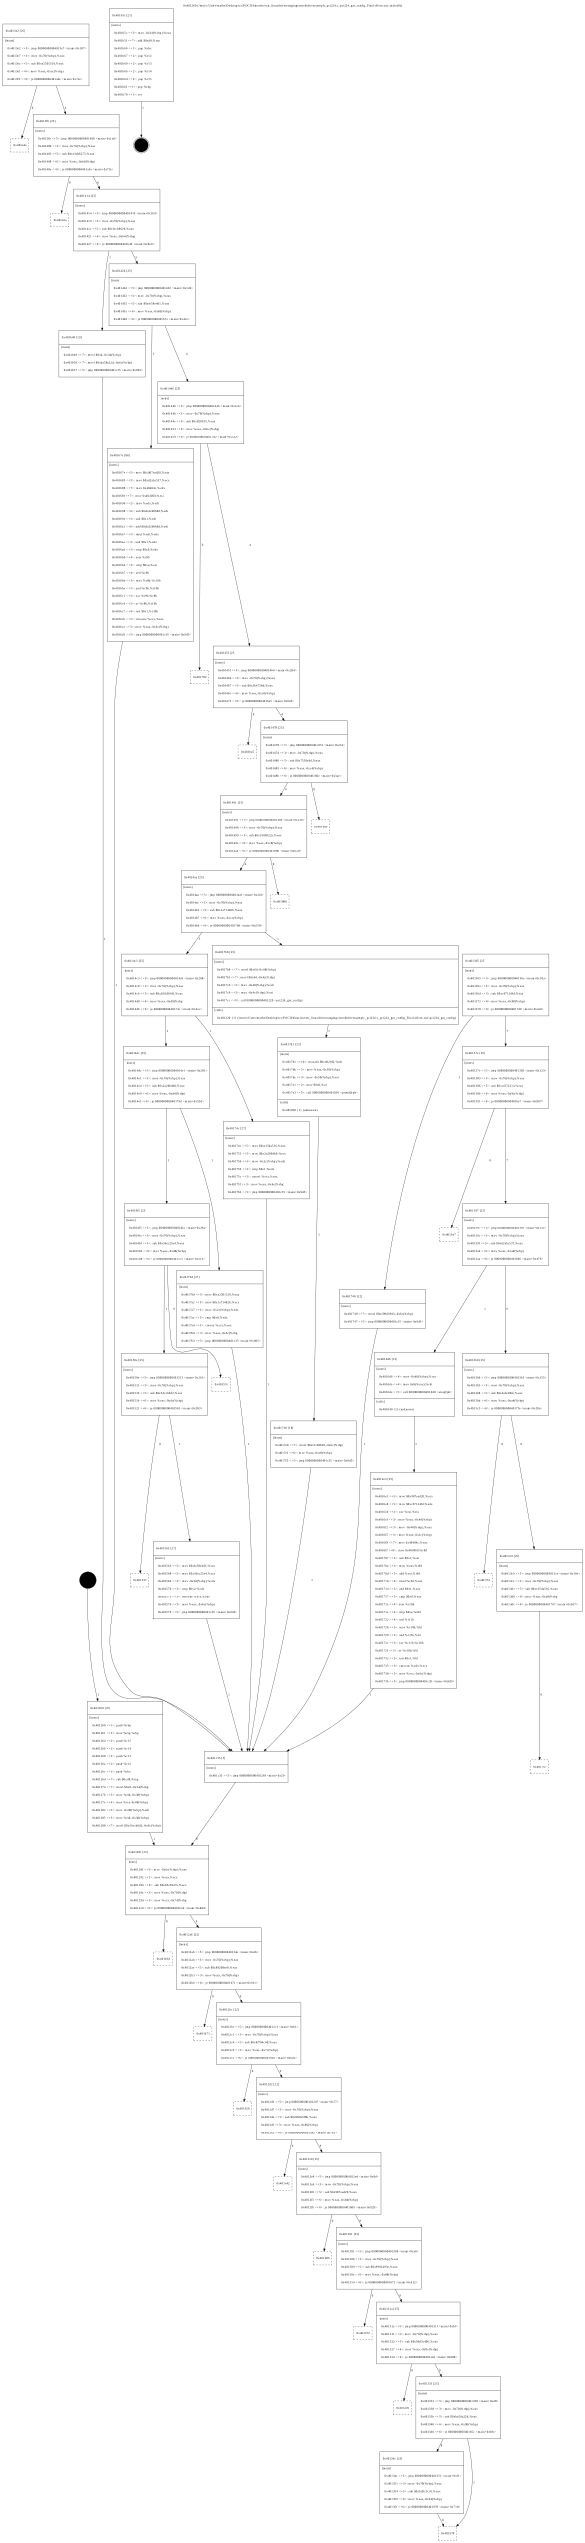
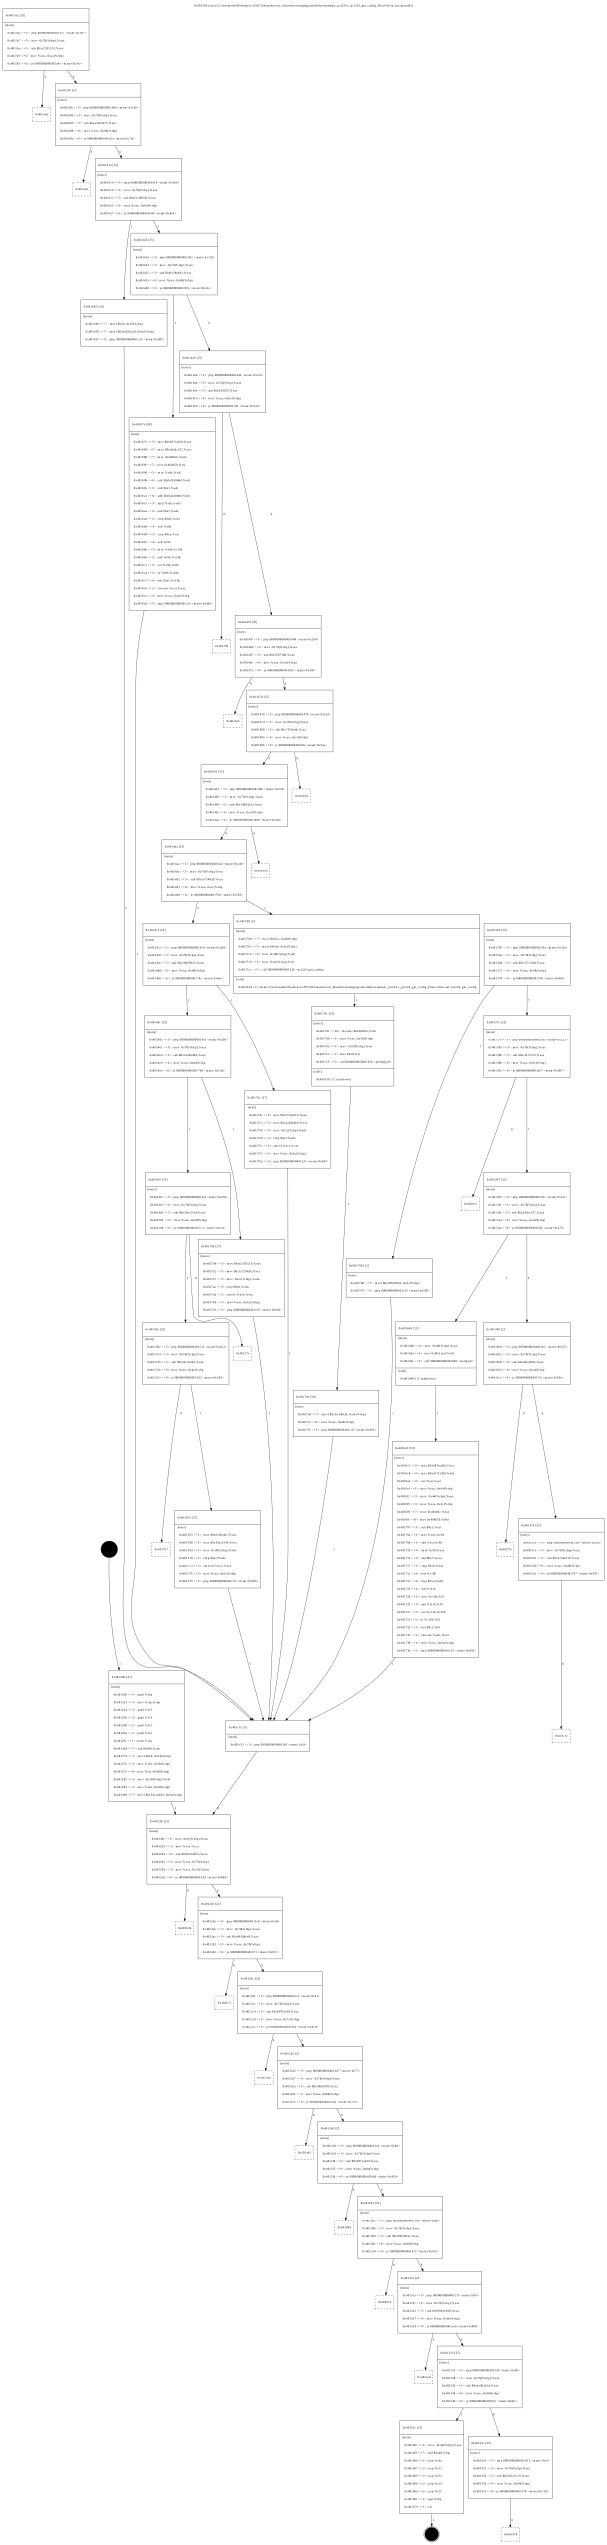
edge "0x401333 [25]" -> "0x401978": now "0x401333 [25]" -> "0x401b5c [21]"
